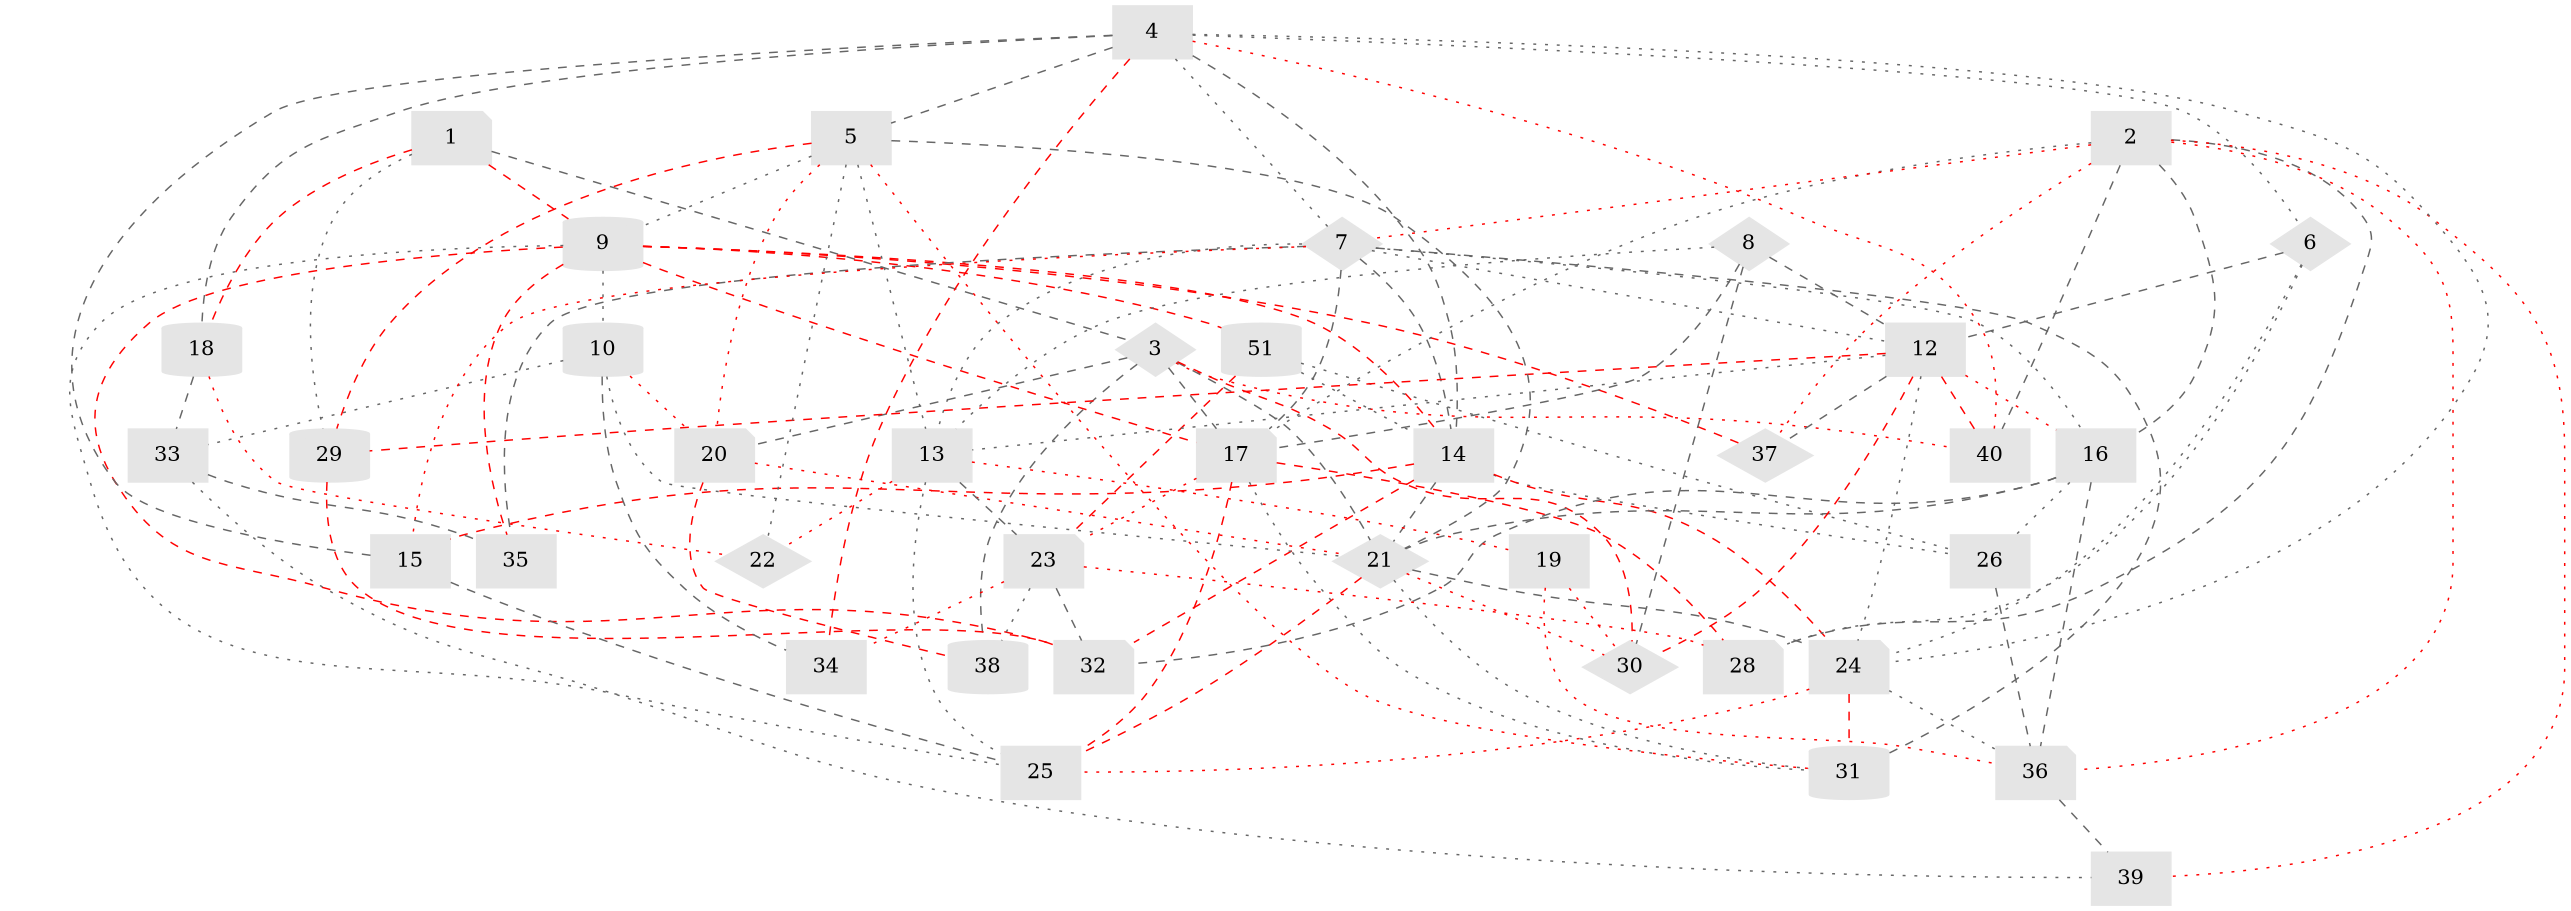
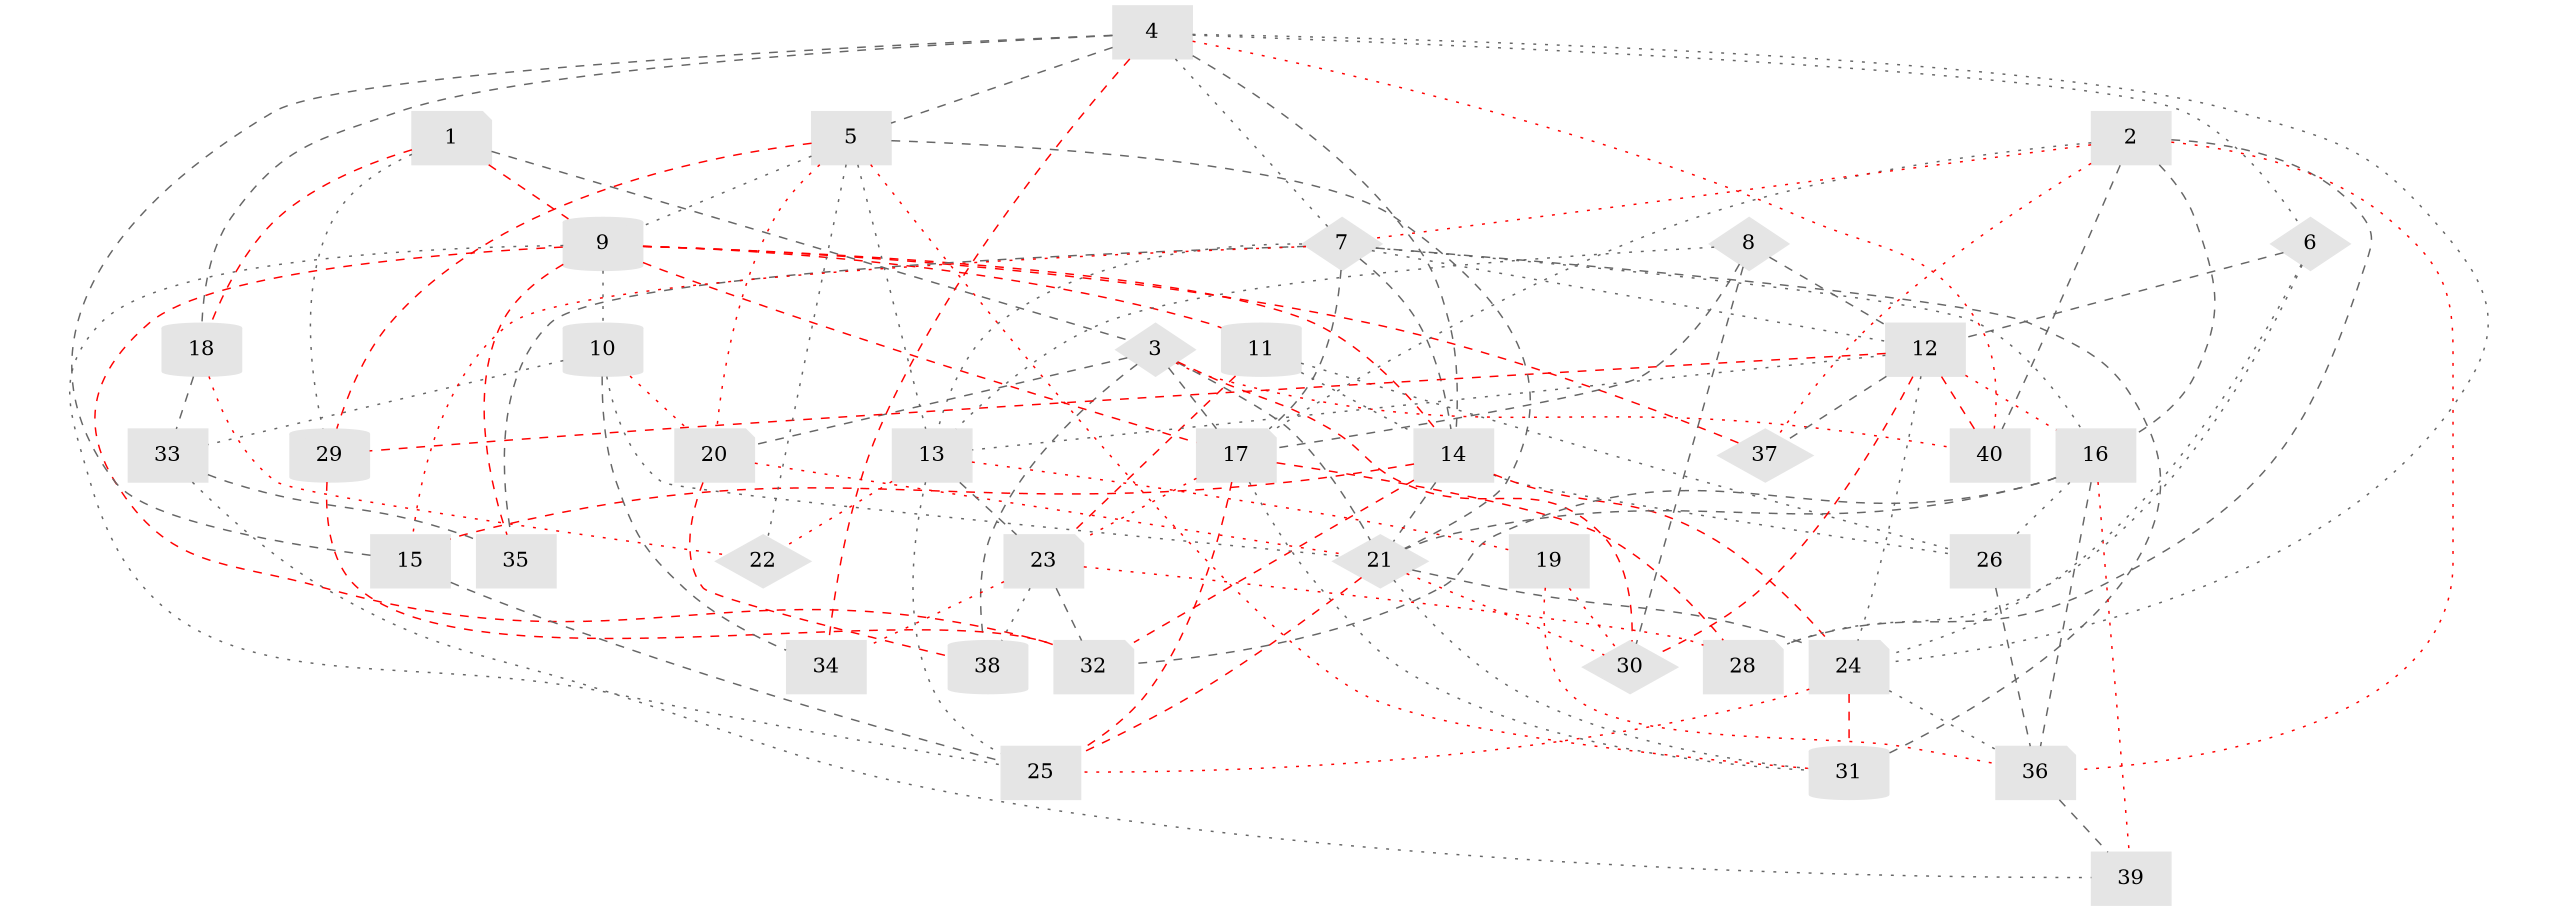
node "51": label "51" -> "11"
edge "2" -- "39": now "16" -- "39"
